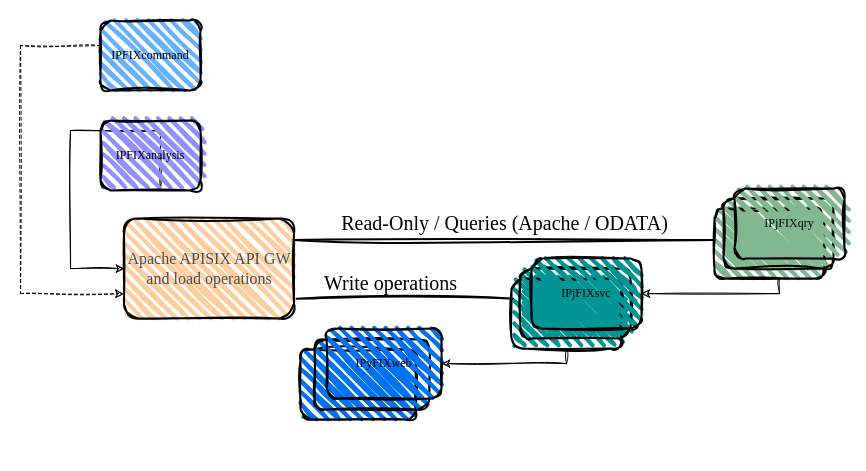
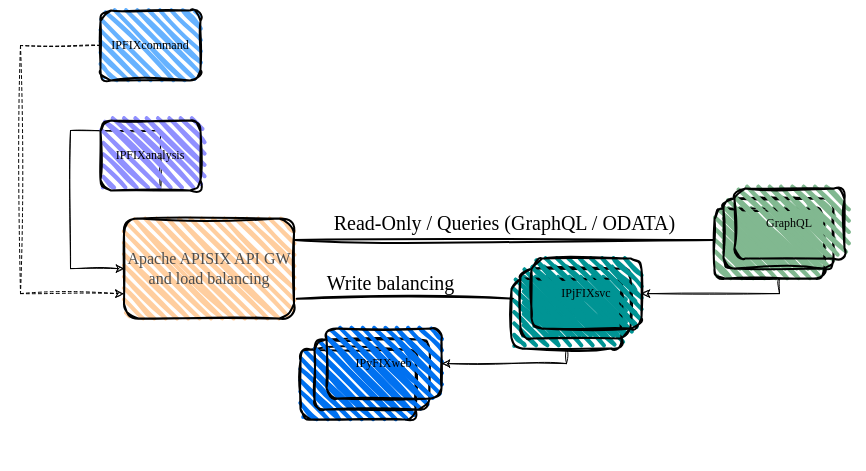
node "IPFIXcommand": moved (151, 56) -> (151, 46)
node "Read-Only / Queries (Apache / ODATA)": label "Read-Only / Queries (Apache / ODATA)" -> "Read-Only / Queries (GraphQL / ODATA)"
node "IPjFIXqry": label "IPjFIXqry" -> "GraphQL"
node "Apache APISIX API GW and load operations": label "Apache APISIX API GW and load operations" -> "Apache APISIX API GW and load balancing"
node "Write operations": label "Write operations" -> "Write balancing"
